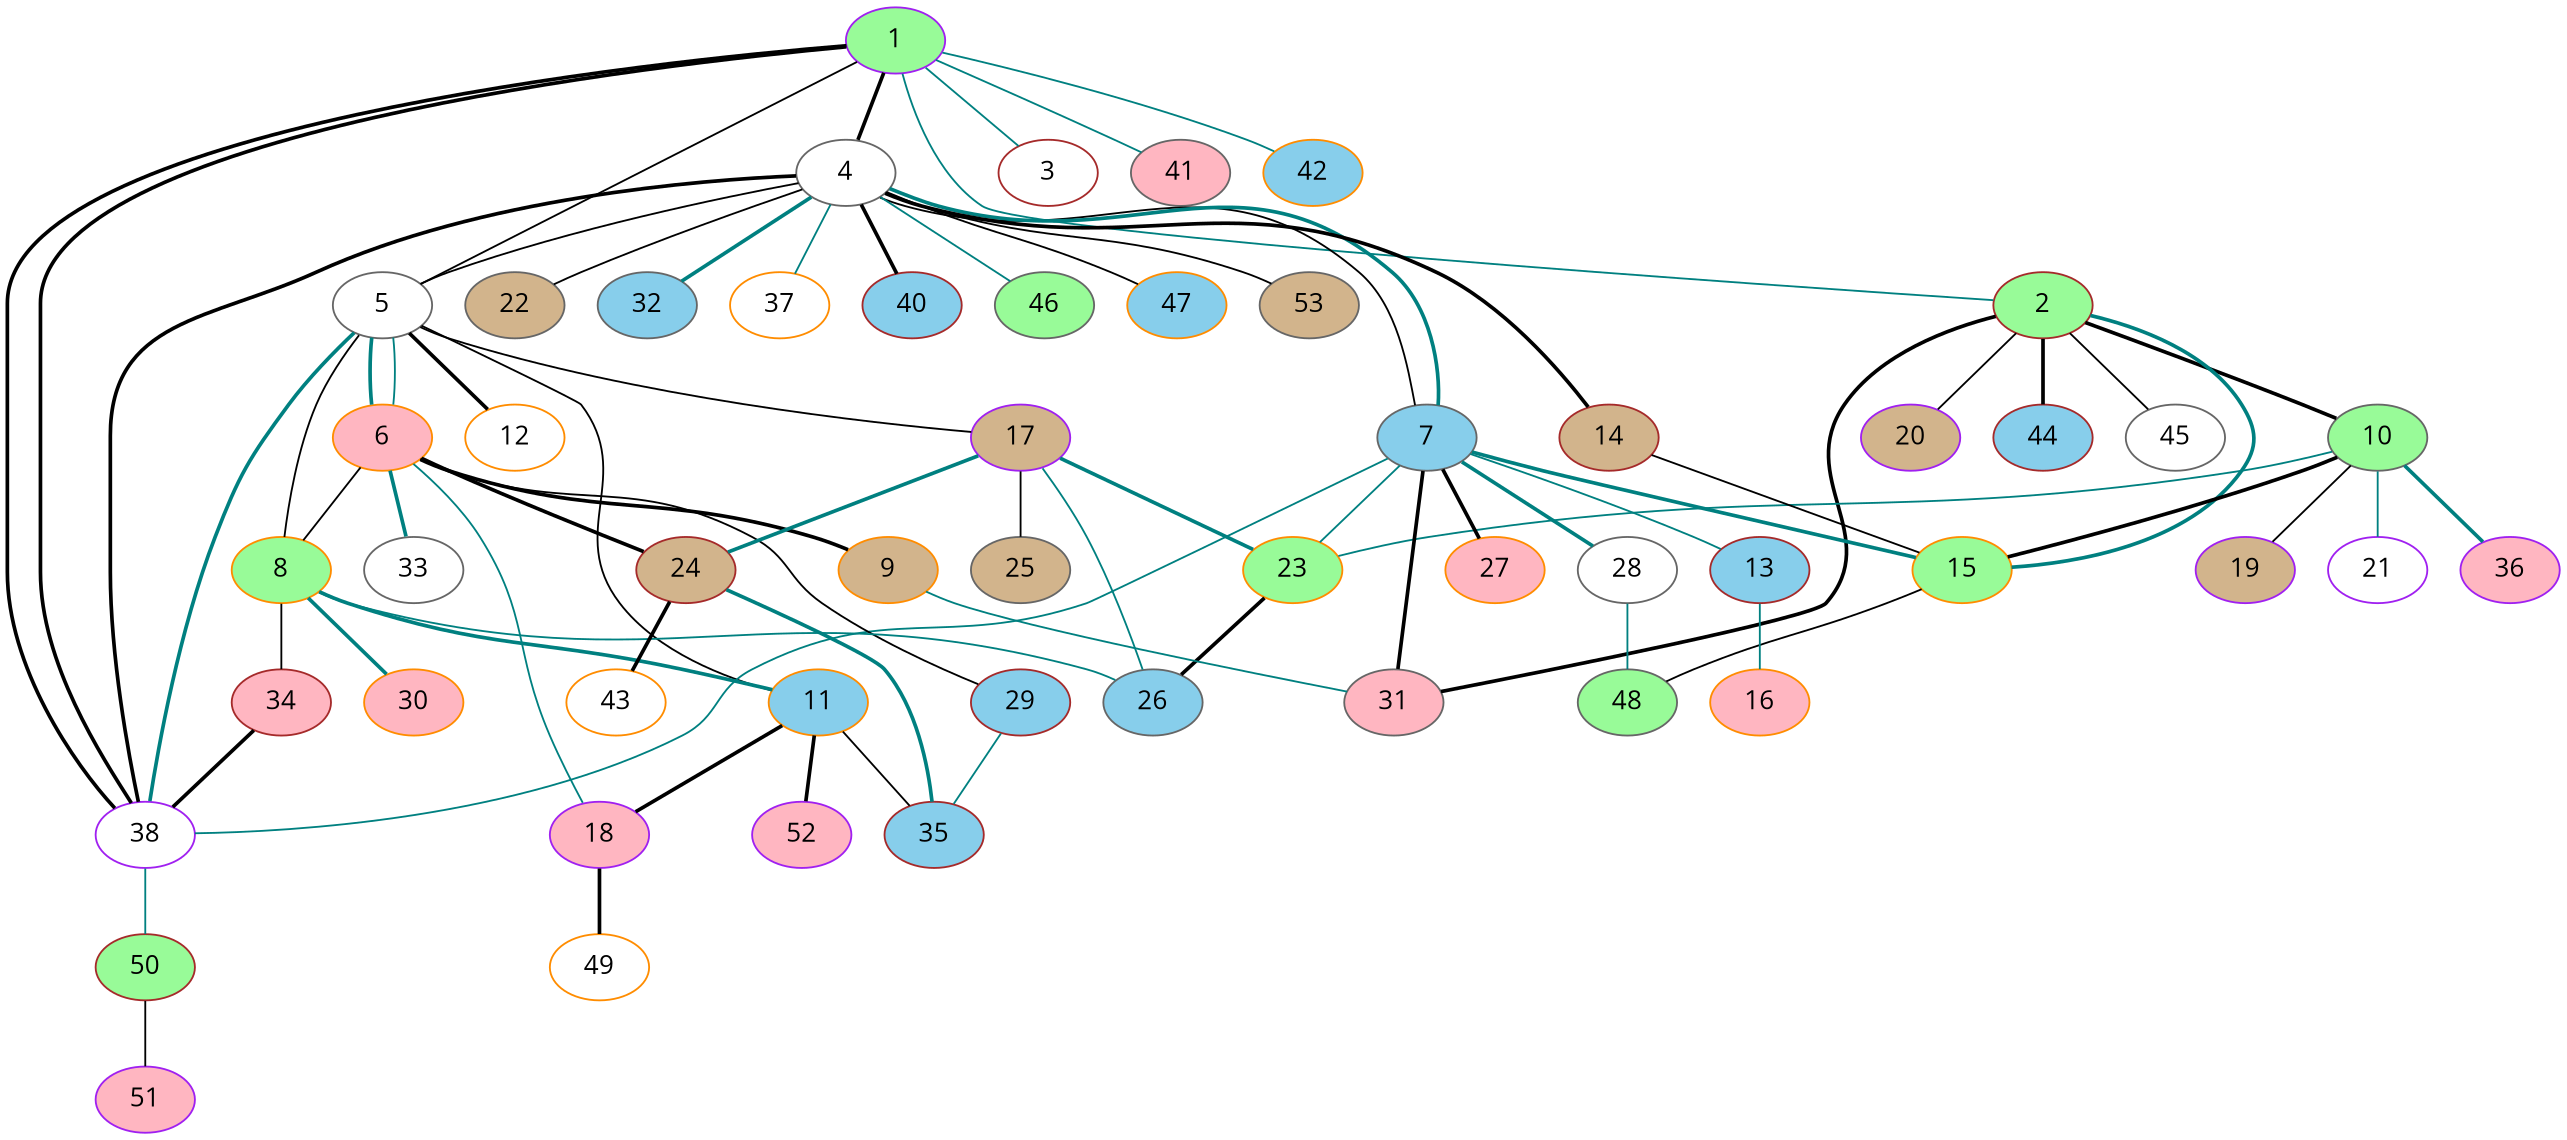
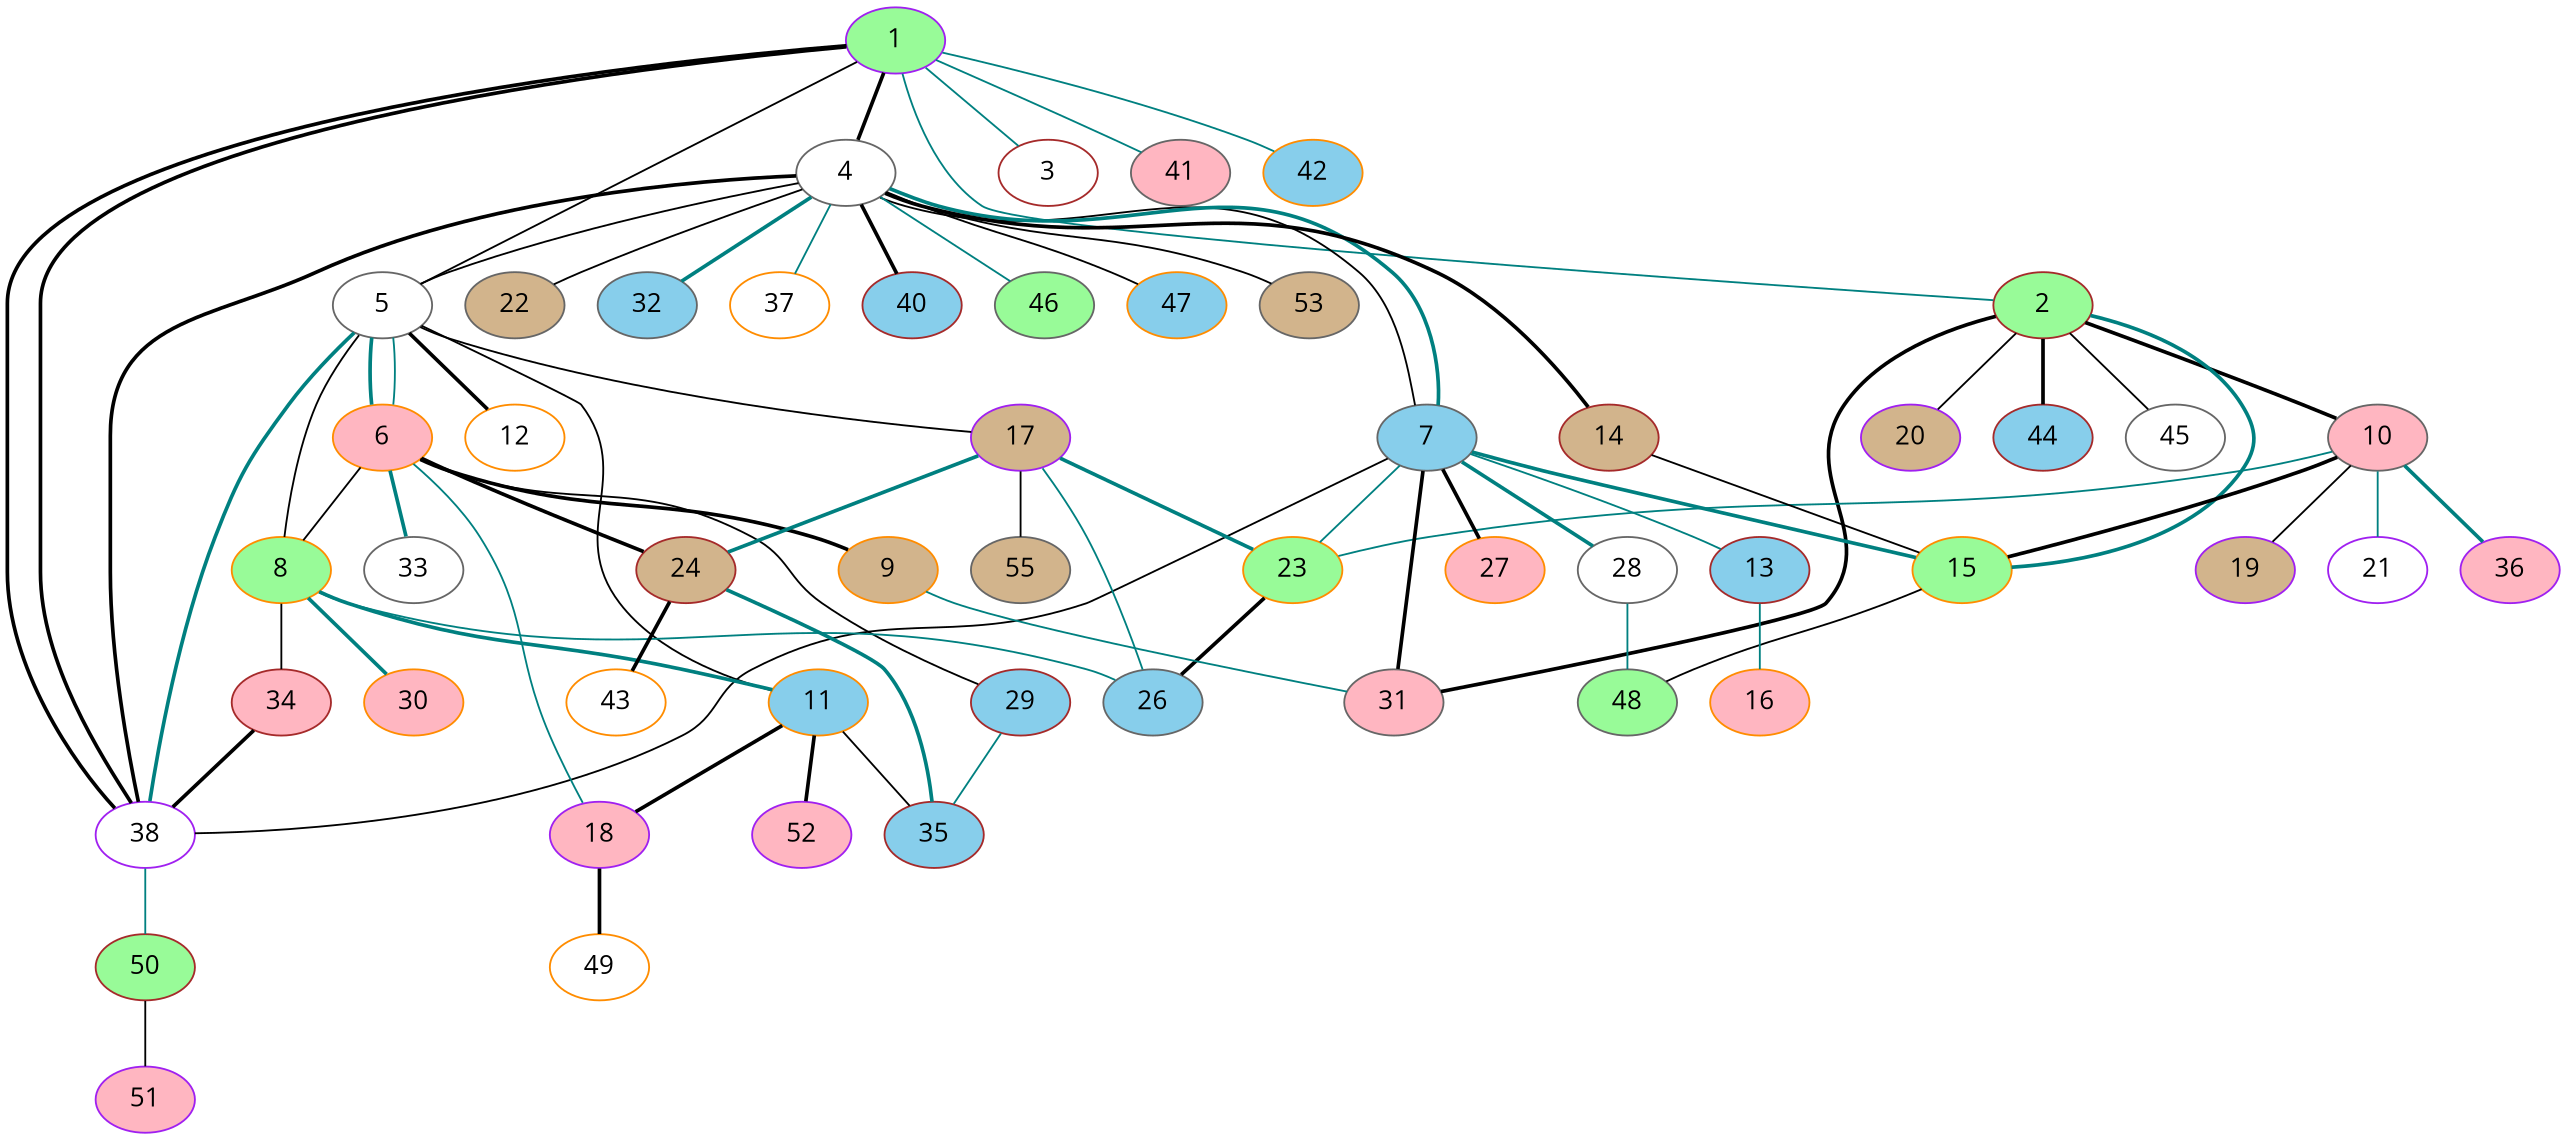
node "10": fillcolor palegreen -> lightpink
node "25": label "25" -> "55"
edge "7" -- "38": color teal -> black
